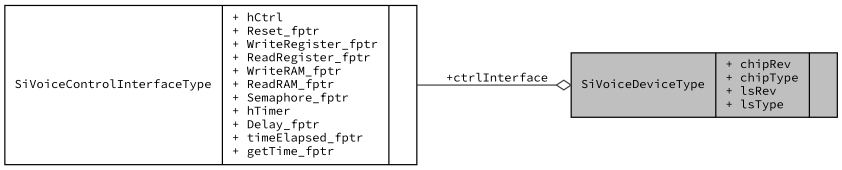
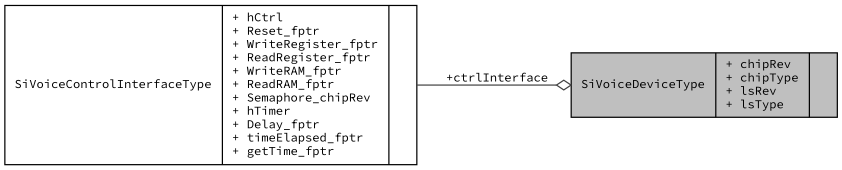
node "SiVoiceControlInterfaceType": text "+ Semaphore_fptr" -> "+ Semaphore_chipRev"
